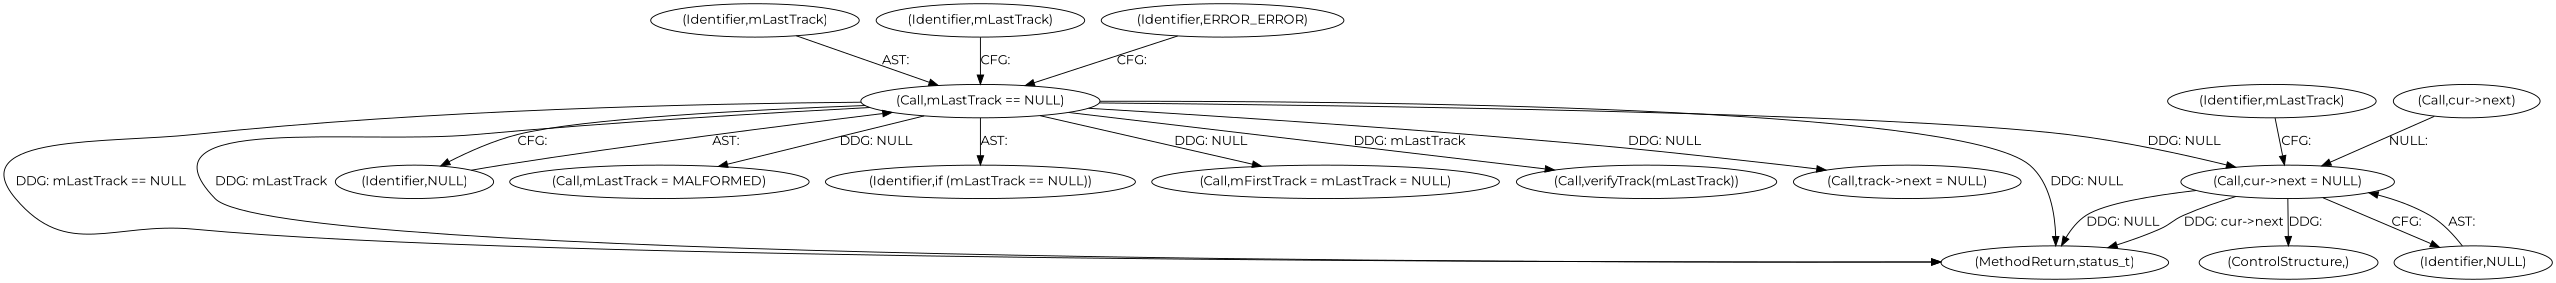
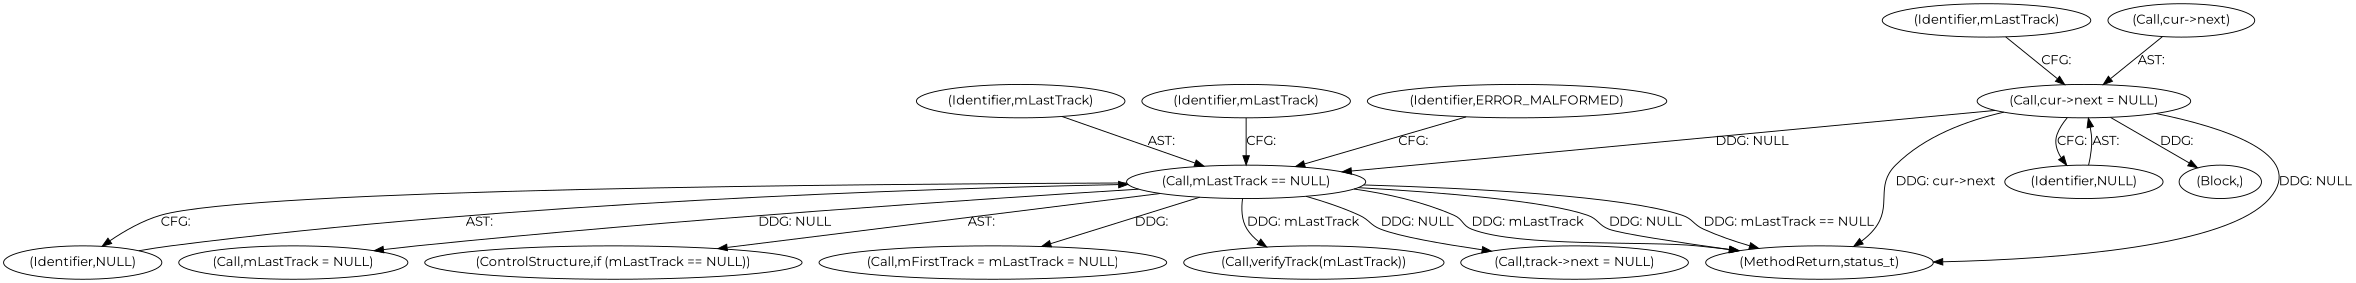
node "(Identifier,ERROR_ERROR)": label "(Identifier,ERROR_ERROR)" -> "(Identifier,ERROR_MALFORMED)"
edge "(Call,mLastTrack == NULL)" -> "(Call,cur->next = NULL)": reversed
edge "(Call,mLastTrack == NULL)" -> "(Call,mFirstTrack = mLastTrack = NULL)": label "DDG: NULL" -> "DDG: "
edge "(Call,cur->next)" -> "(Call,cur->next = NULL)": label "NULL: " -> "AST: "
node "(Call,mLastTrack = MALFORMED)": label "(Call,mLastTrack = MALFORMED)" -> "(Call,mLastTrack = NULL)"
node "(Identifier,if (mLastTrack == NULL))": label "(Identifier,if (mLastTrack == NULL))" -> "(ControlStructure,if (mLastTrack == NULL))"
node "(ControlStructure,)": label "(ControlStructure,)" -> "(Block,)"
